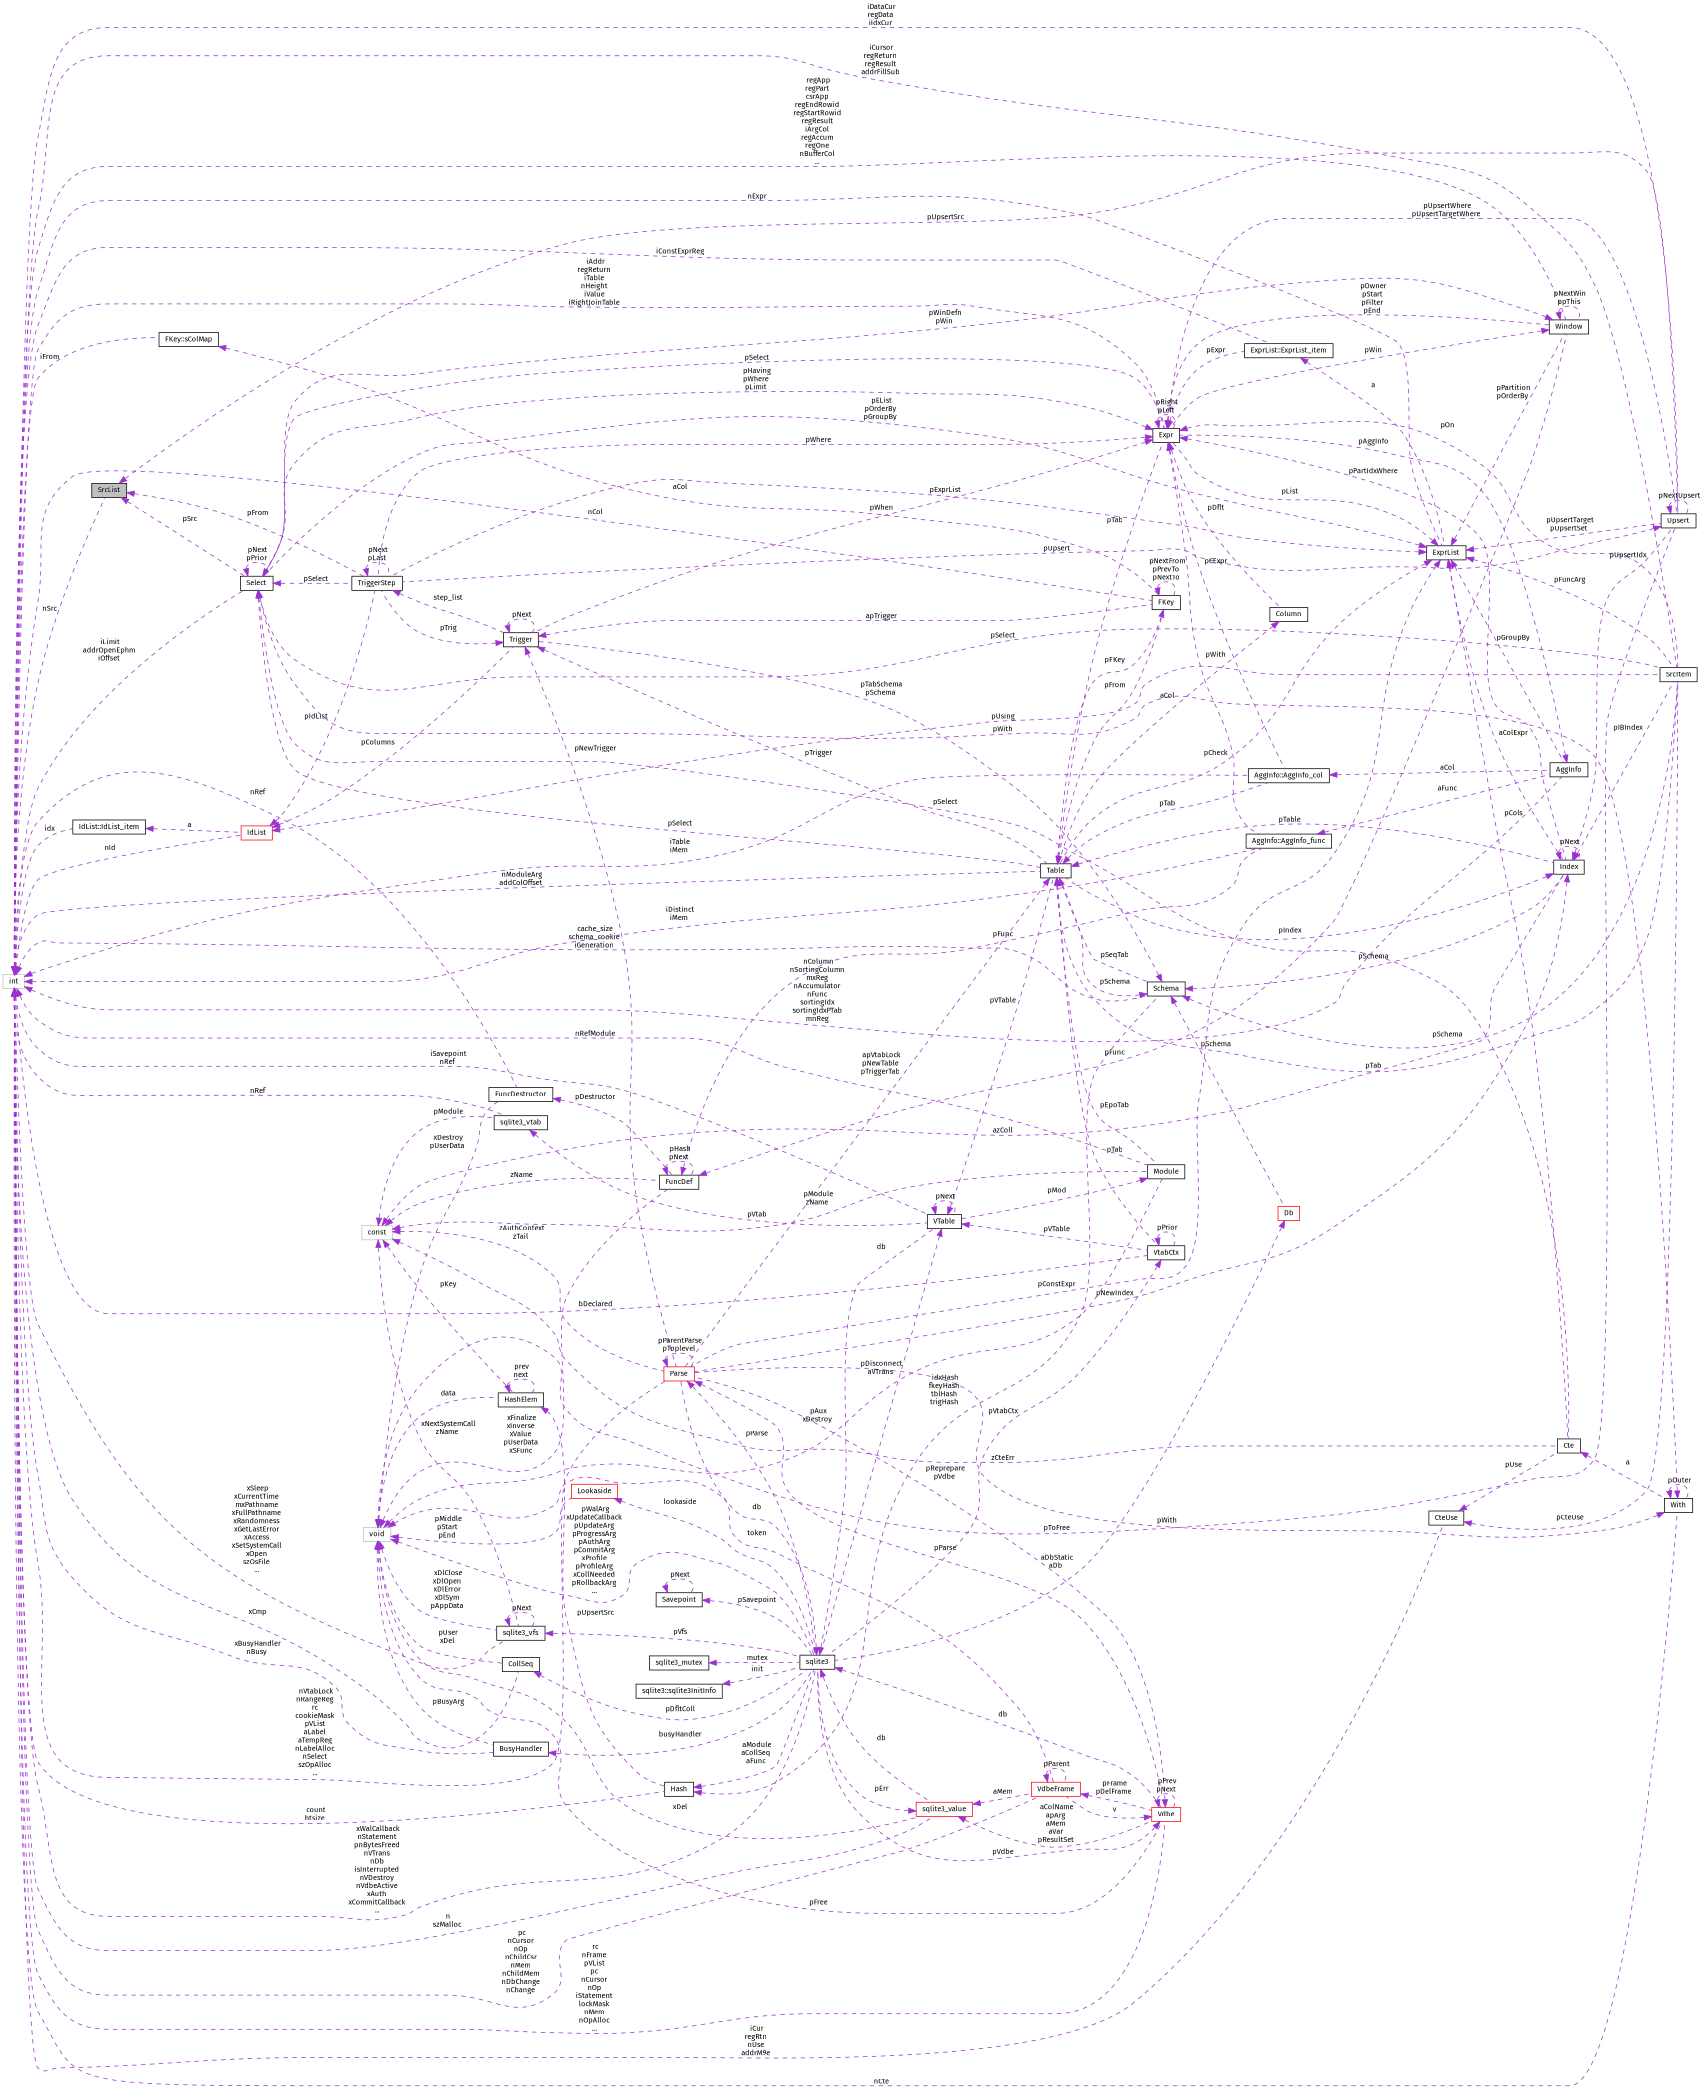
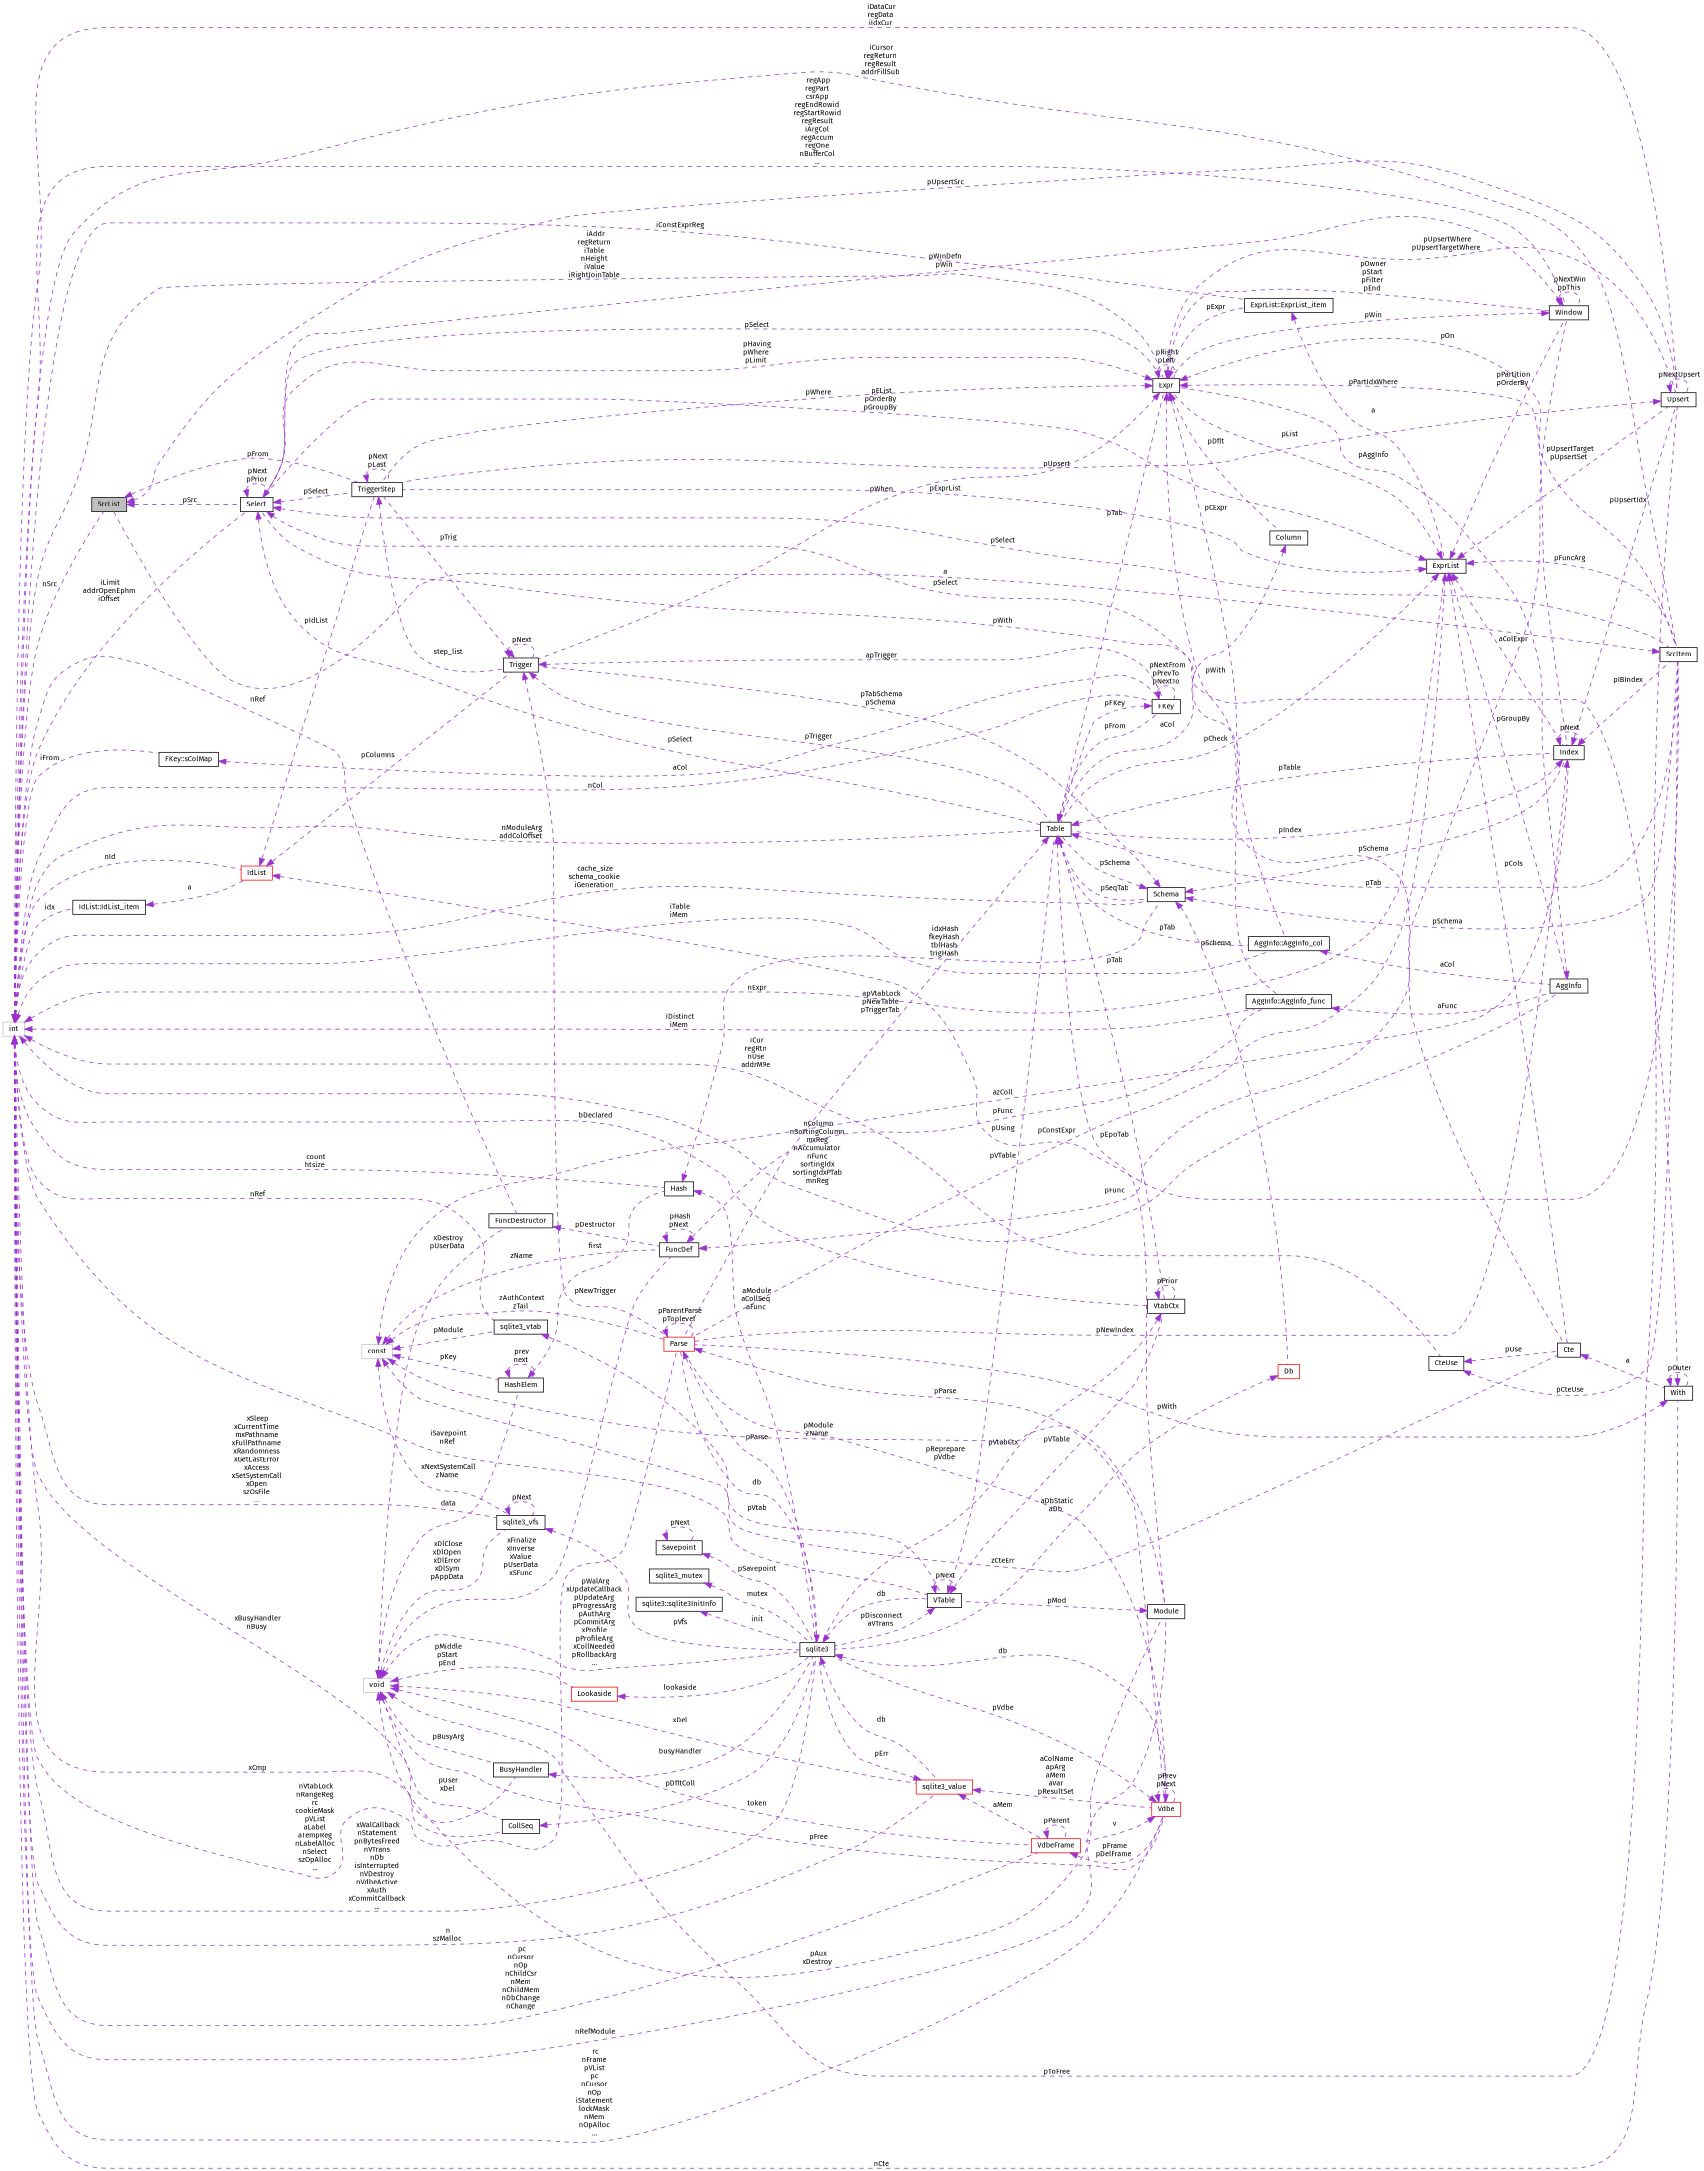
edge "SrcList" -> "SrcItem": added, label "a"
edge "Hash" -> "HashElem": label " pUpsertSrc" -> " first"
